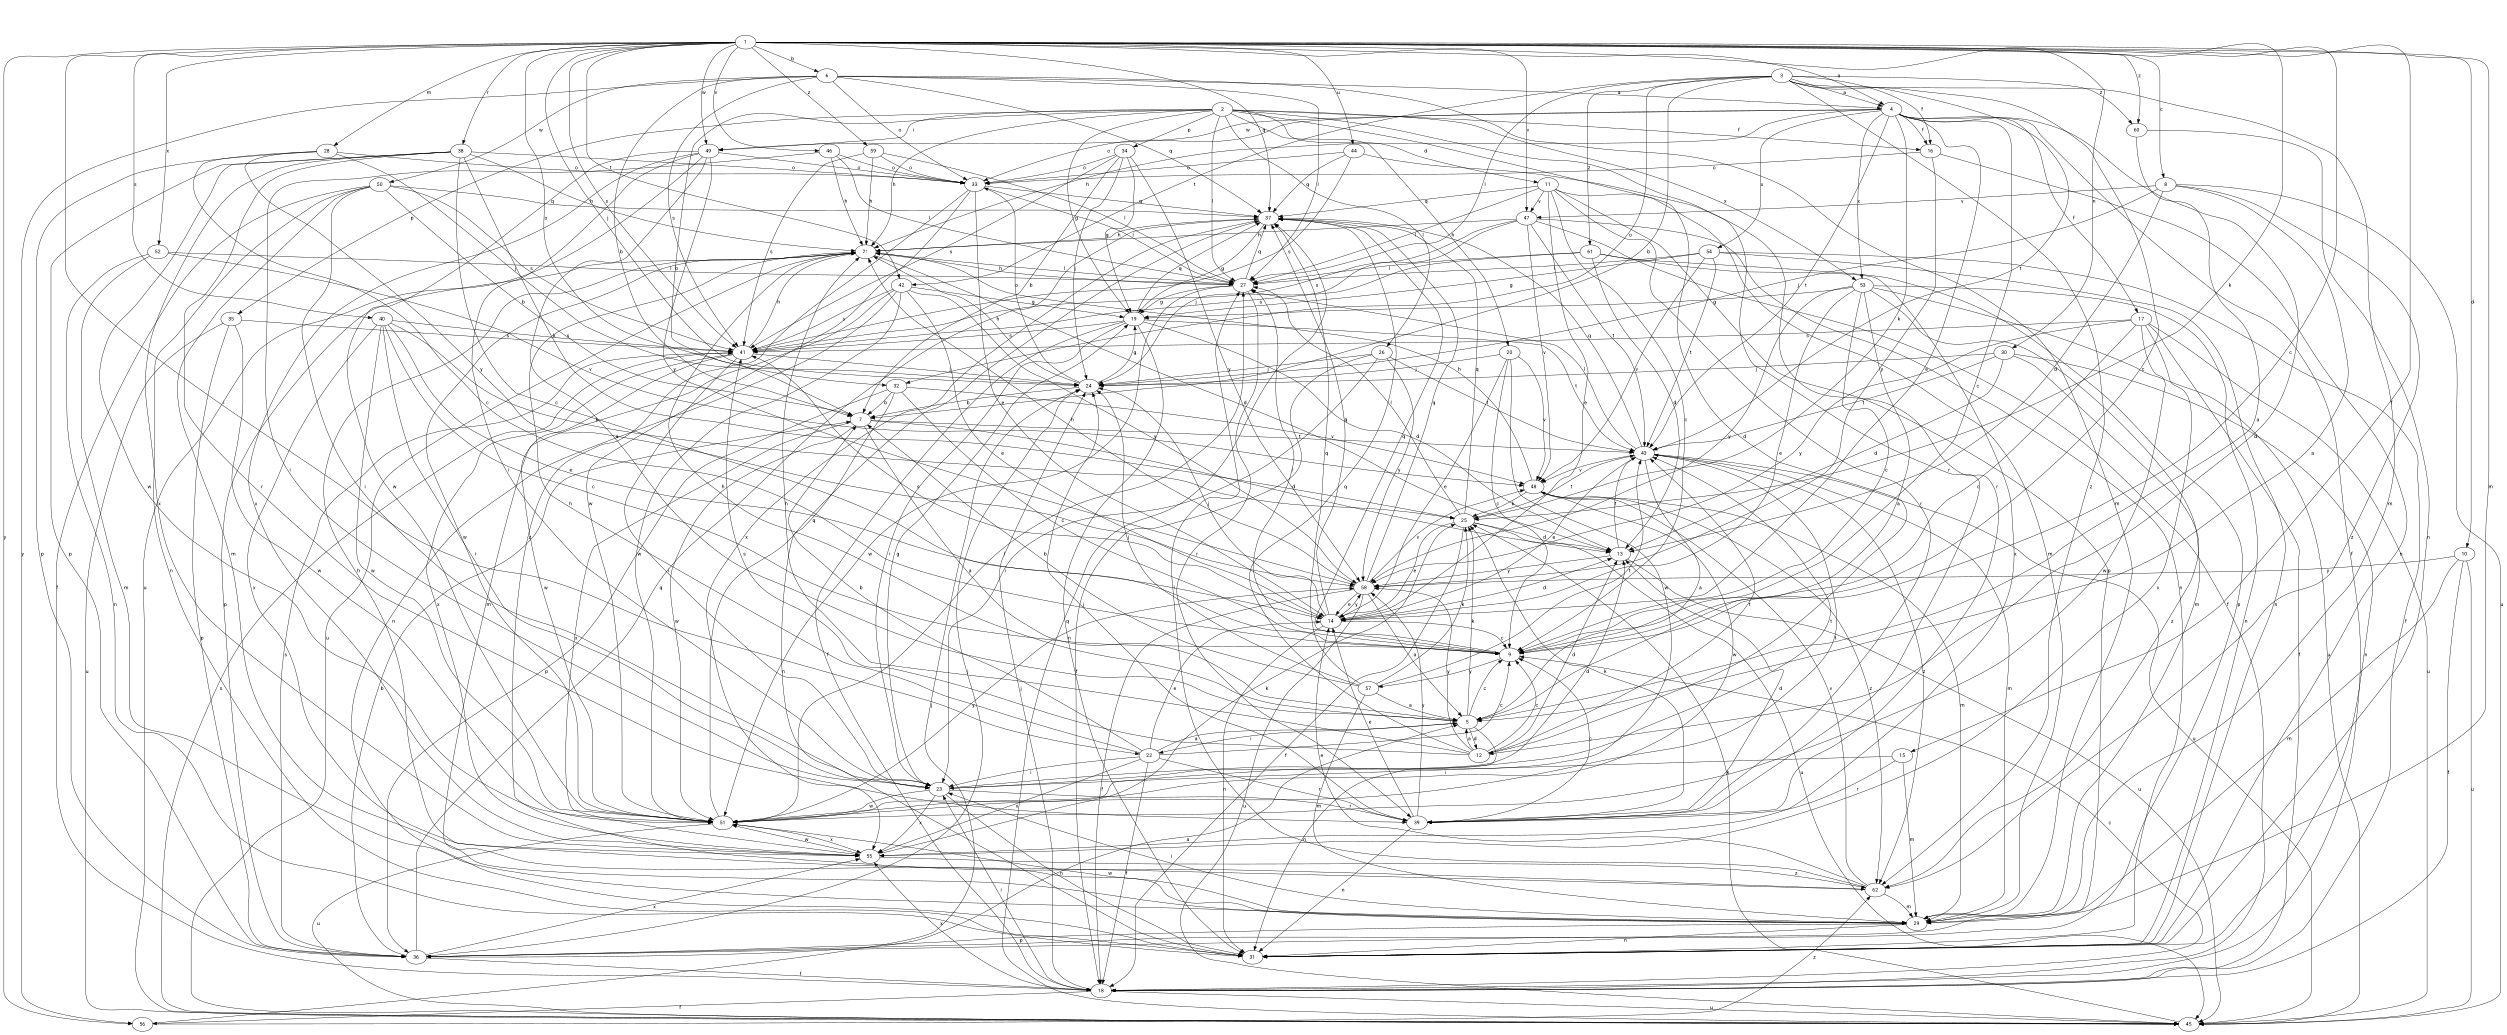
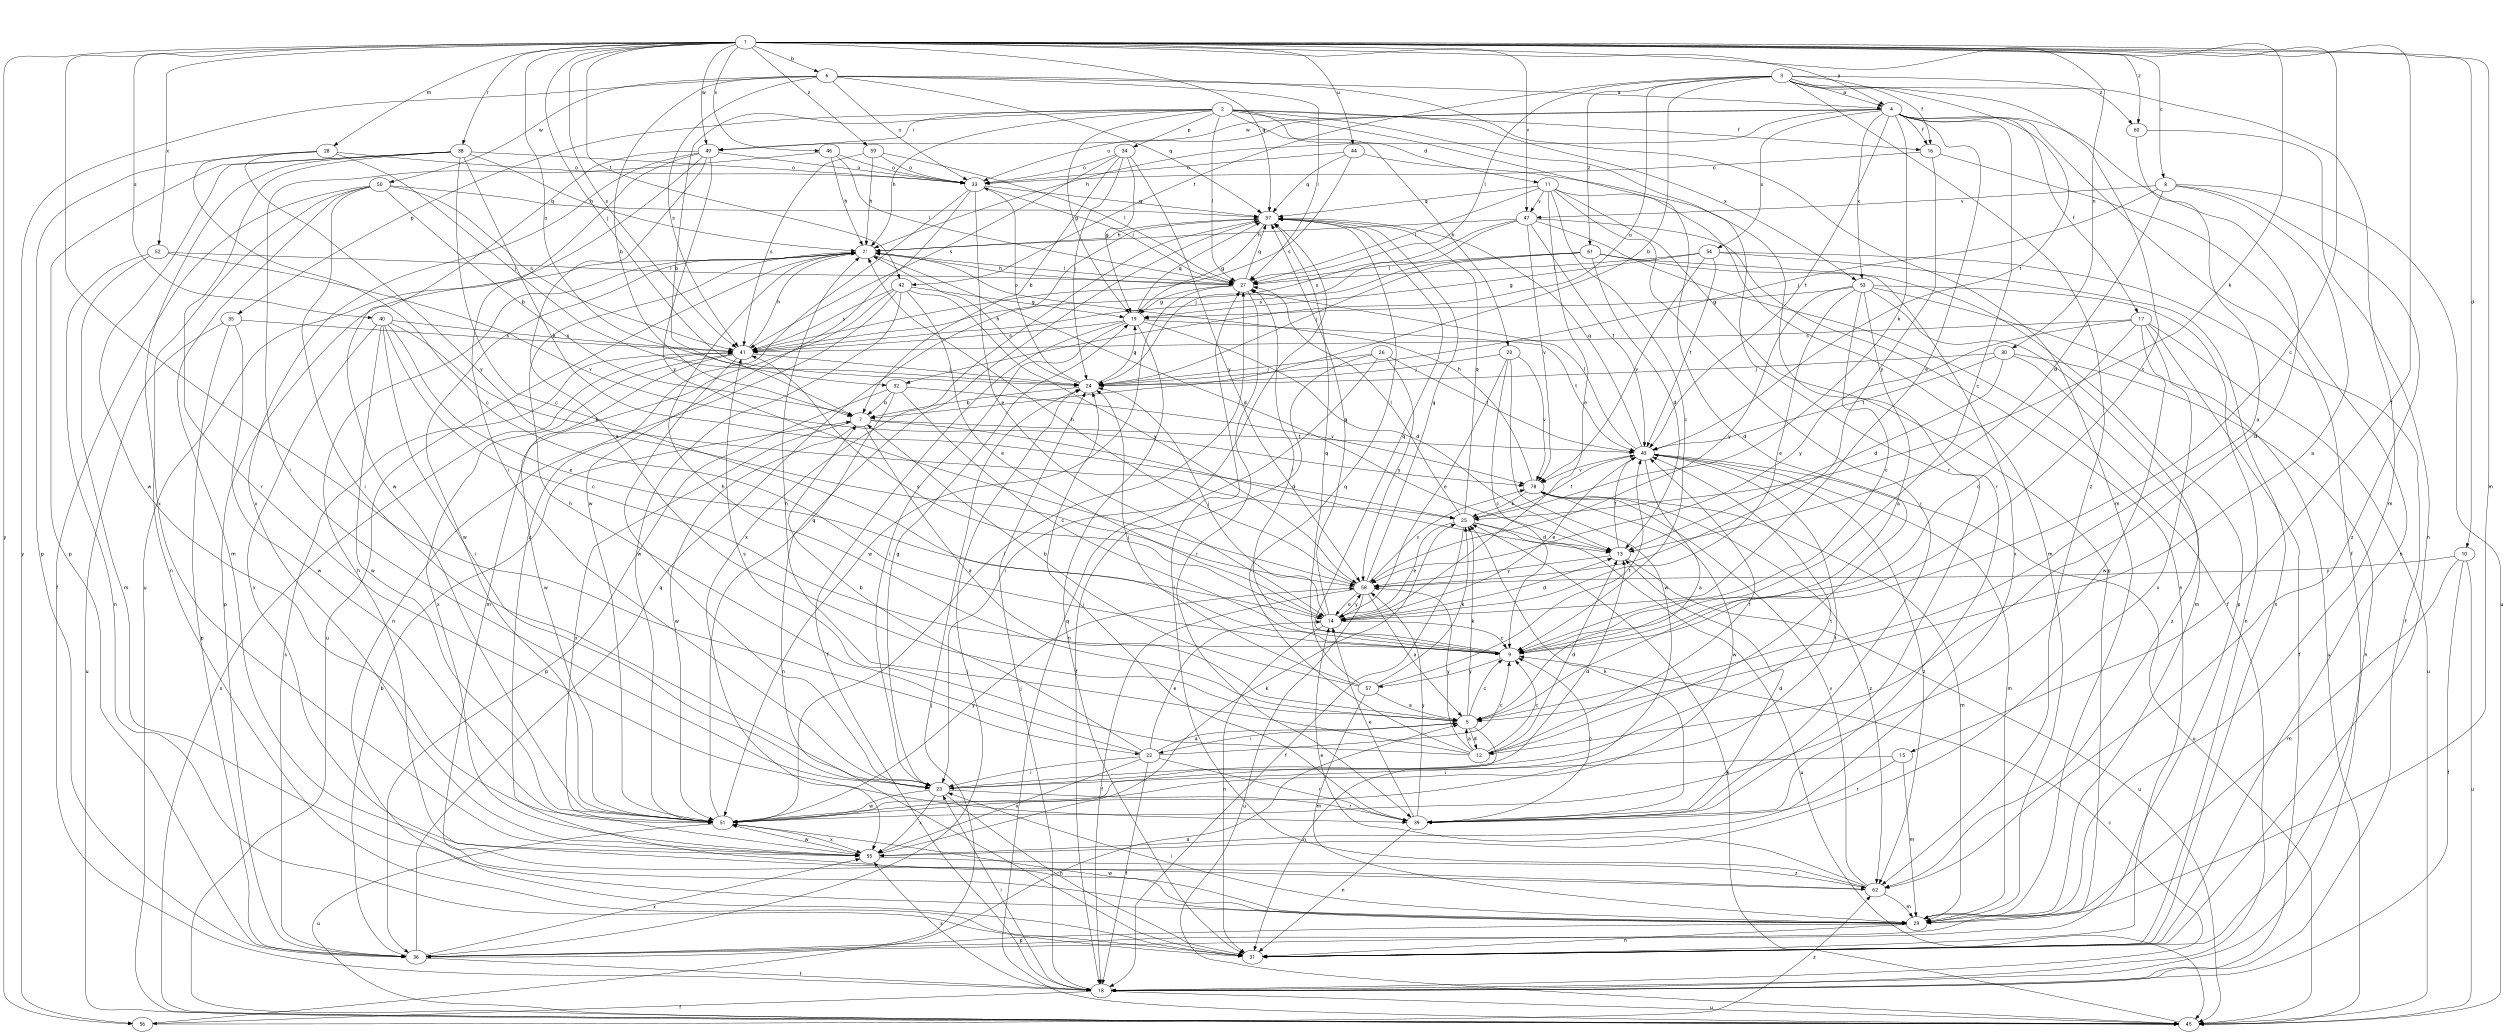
edge "2" -> "26": removed, label "l"
edge "61" -> "24": added, label "j"
node "48": label "48" -> "78"
